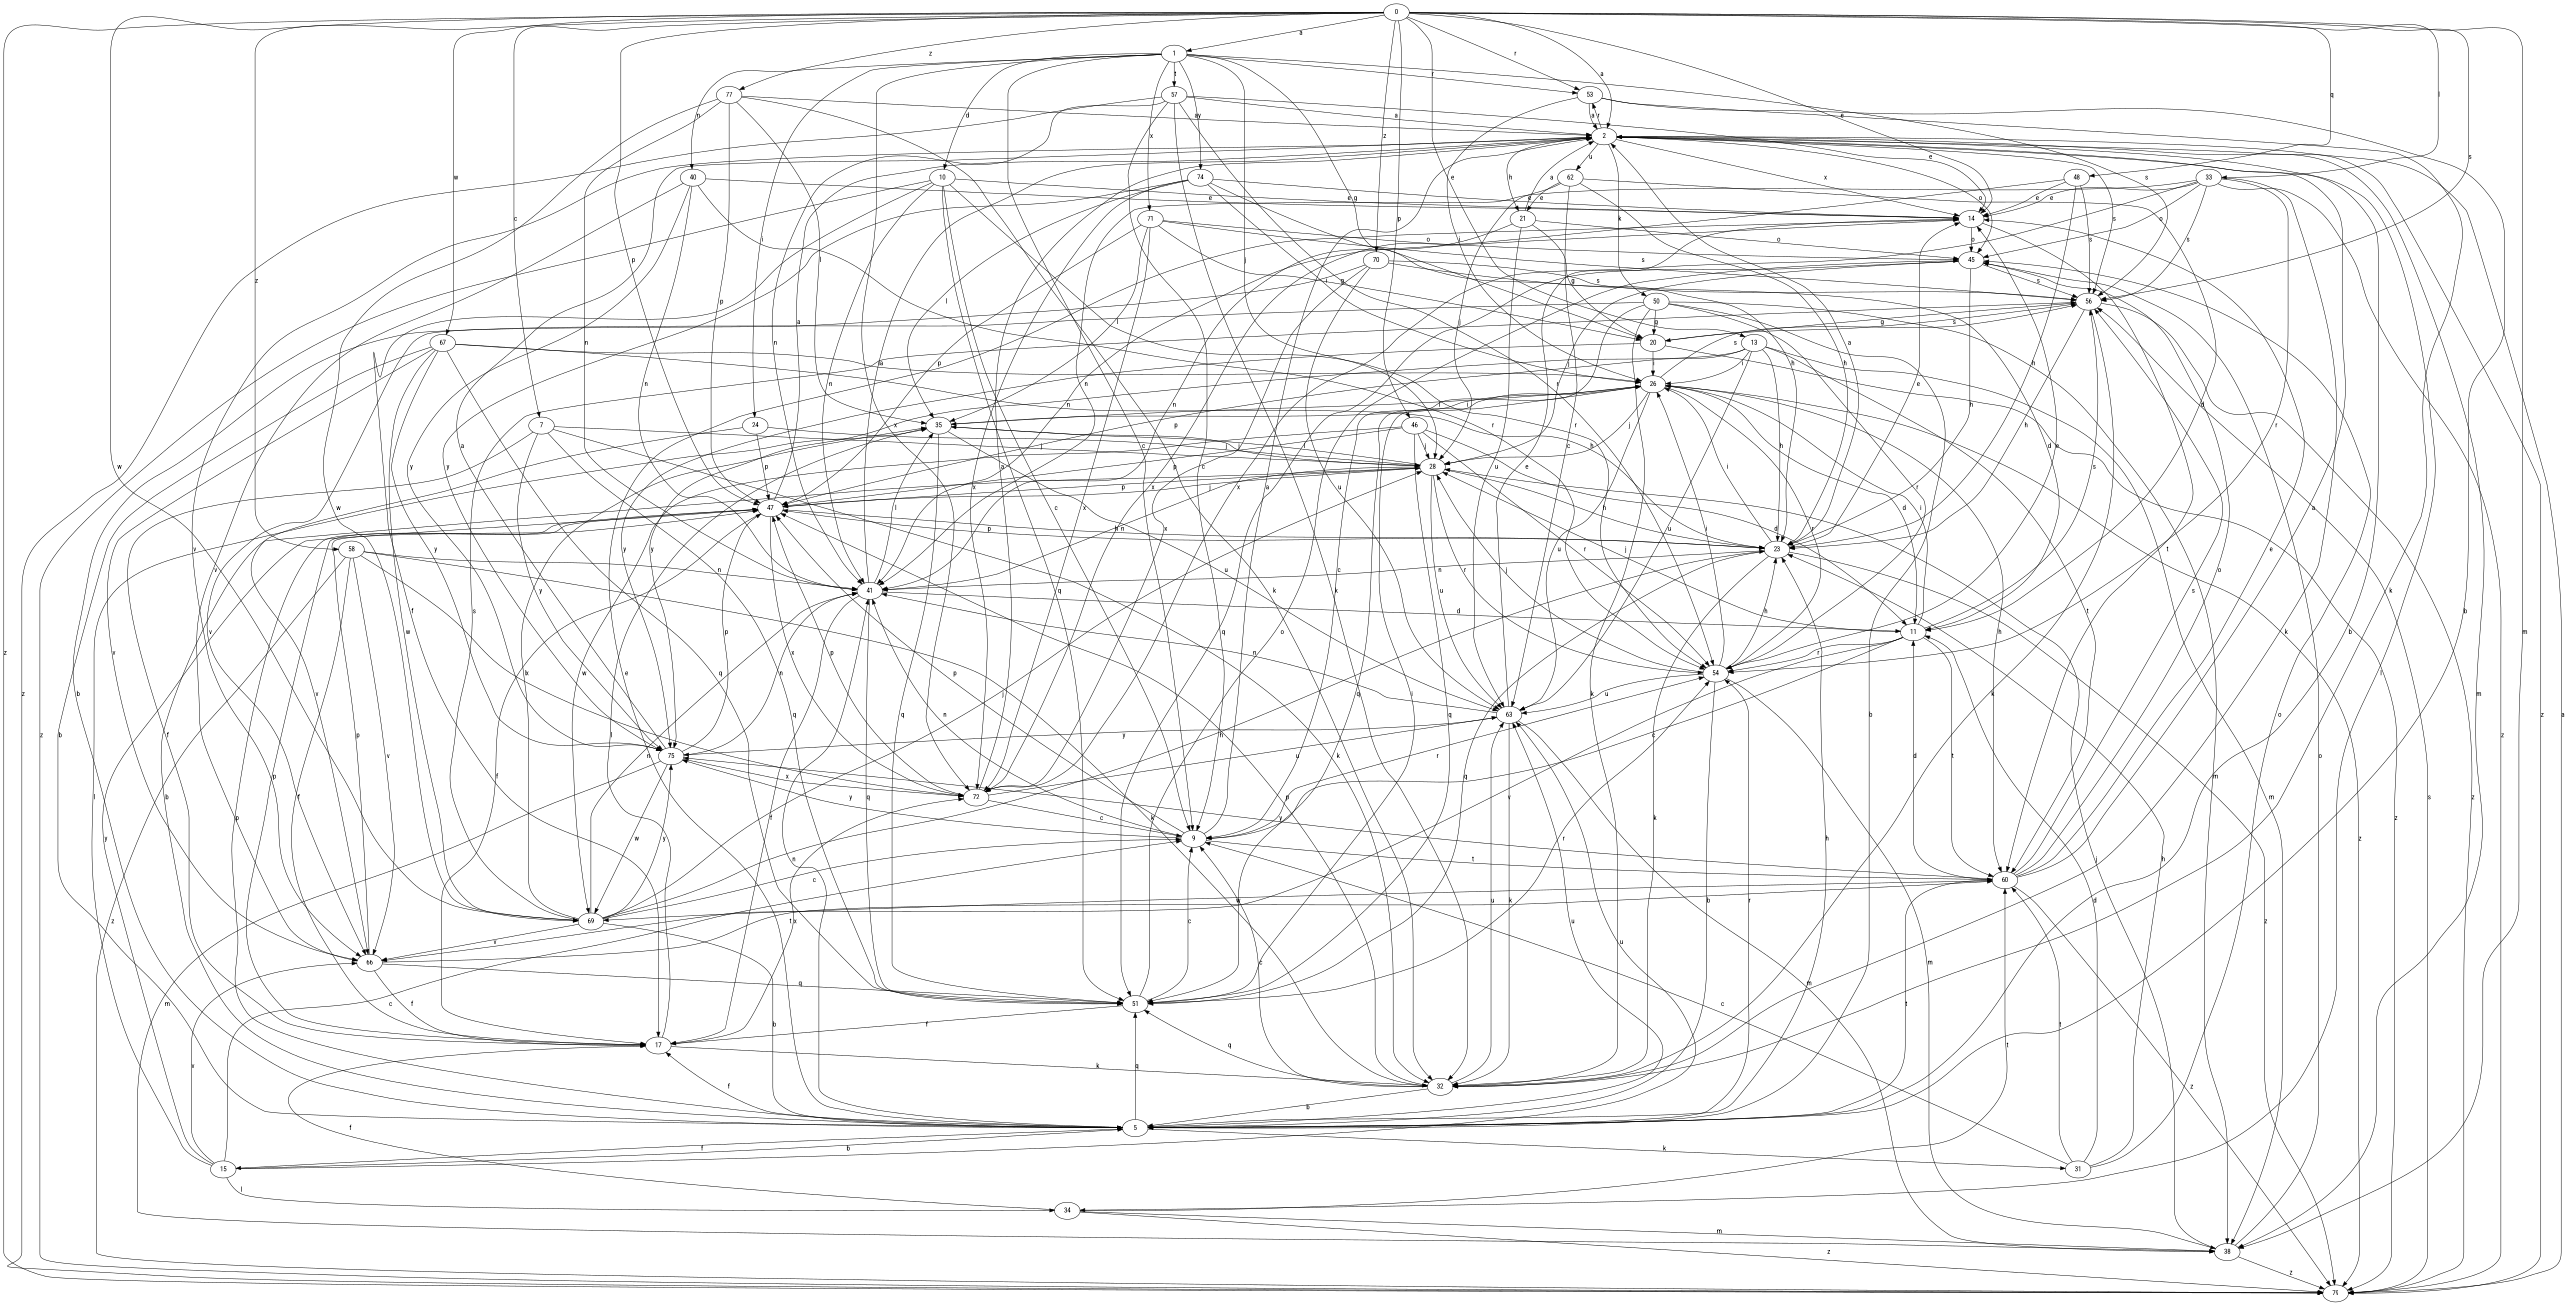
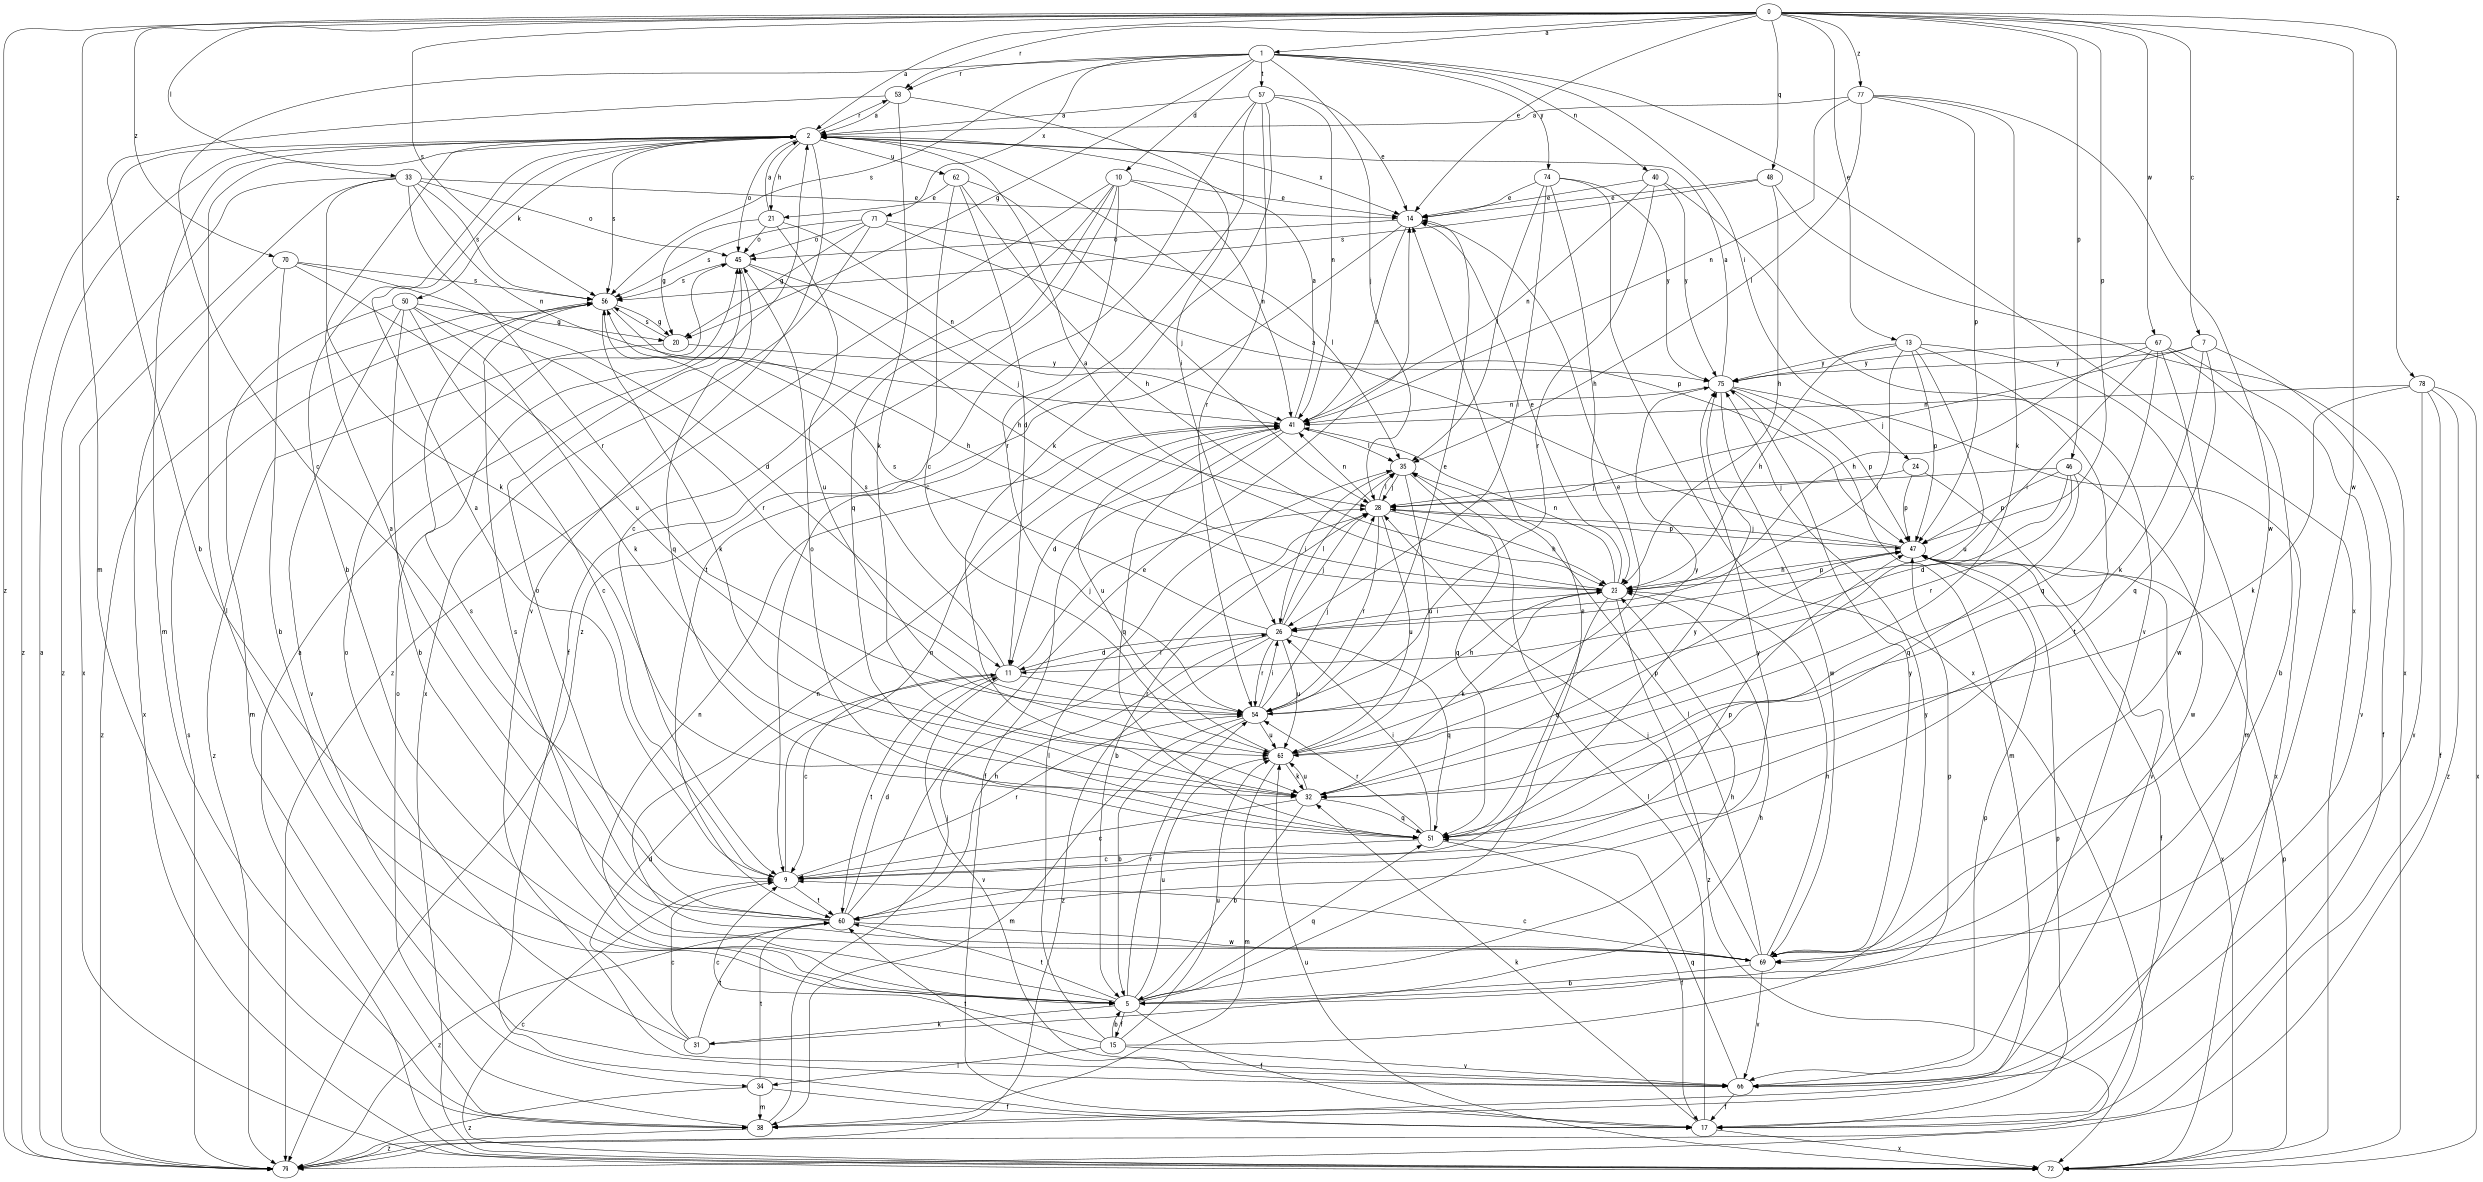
edge "20" -> "26": removed, label "i"
node "58": label "58" -> "78"
edge "63" -> "41": label "n" -> "u"
edge "15" -> "47": now "15" -> "75"
